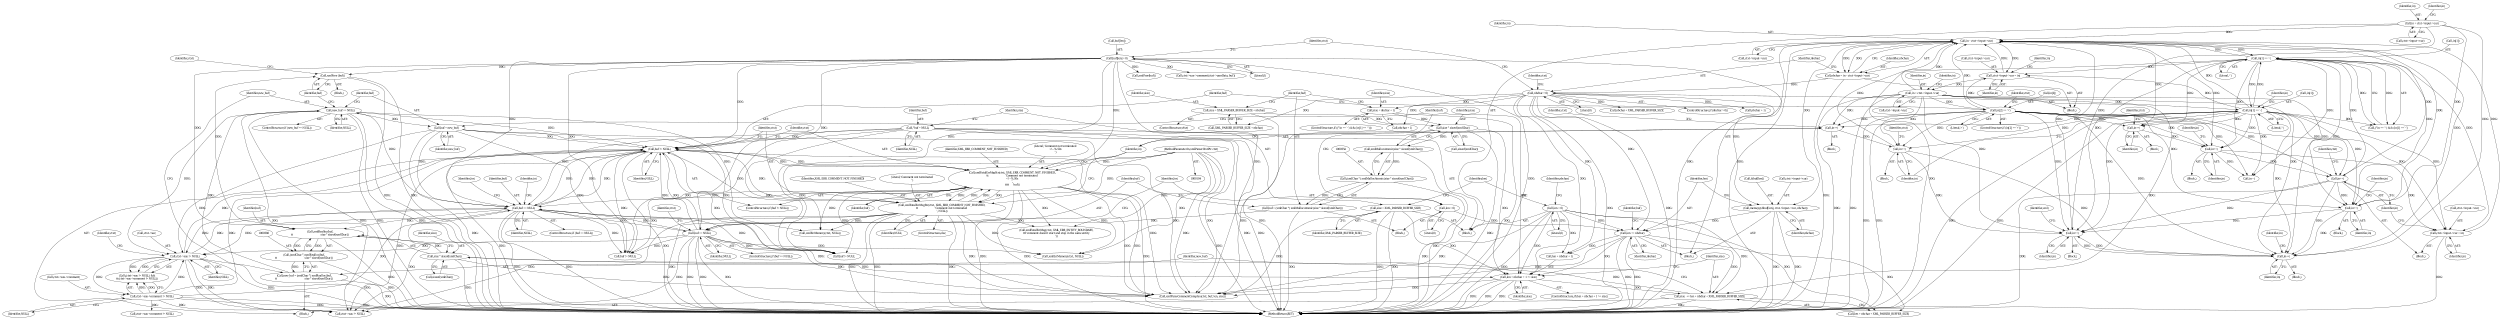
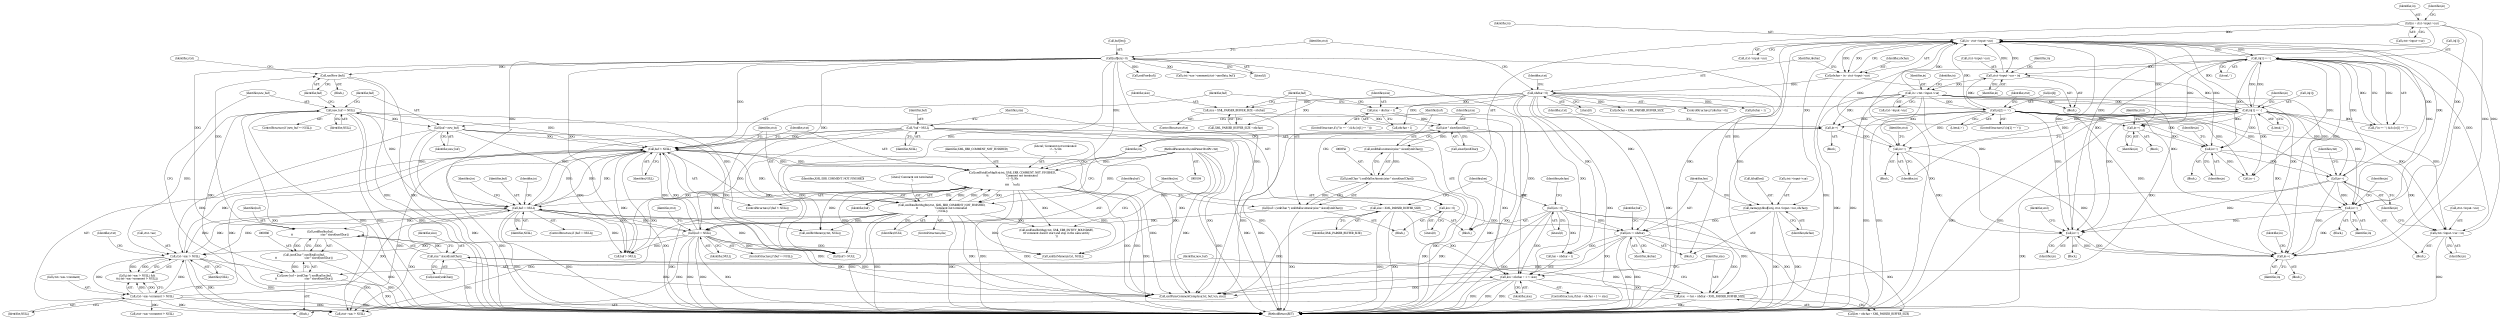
edge "(Call,nbchar > 0)" -> "(Call,size = XML_PARSER_BUFFER_SIZE + nbchar)": added, label "DDG:"
